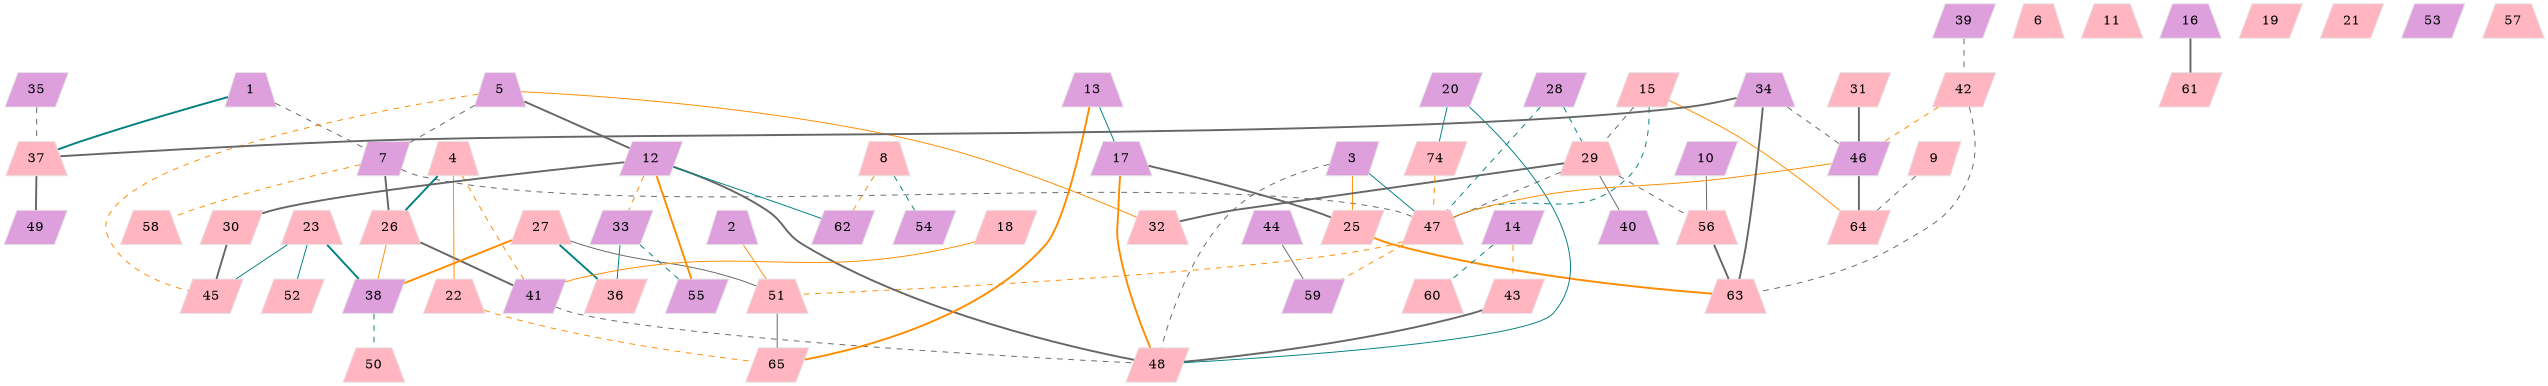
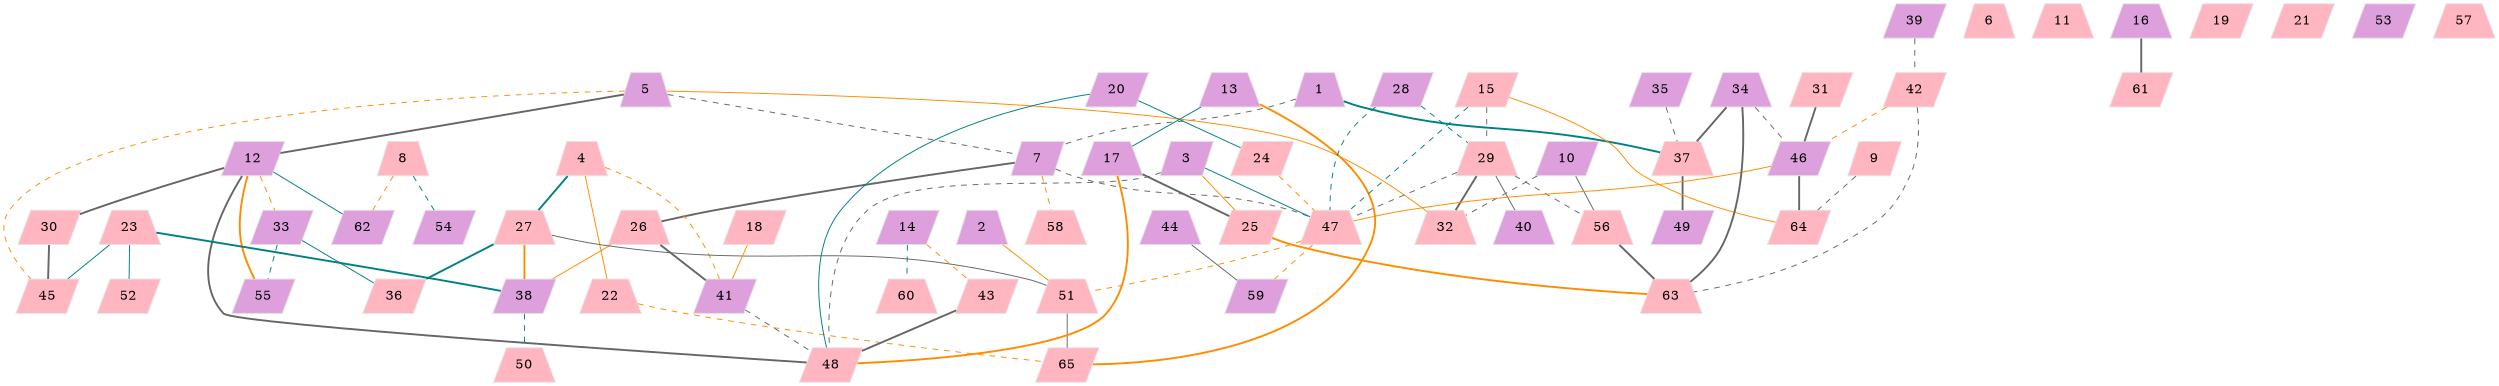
node "74": label "74" -> "24"
edge "10" -- "32": added
edge "4" -- "26": now "4" -- "27"
